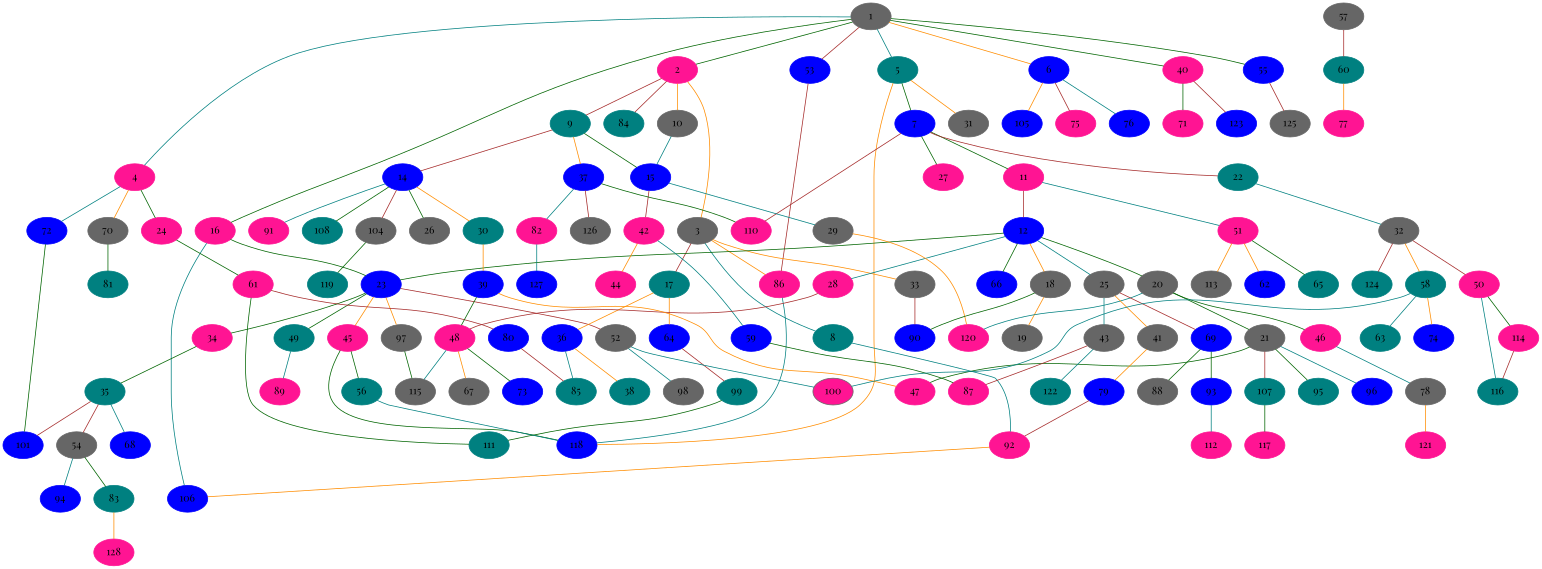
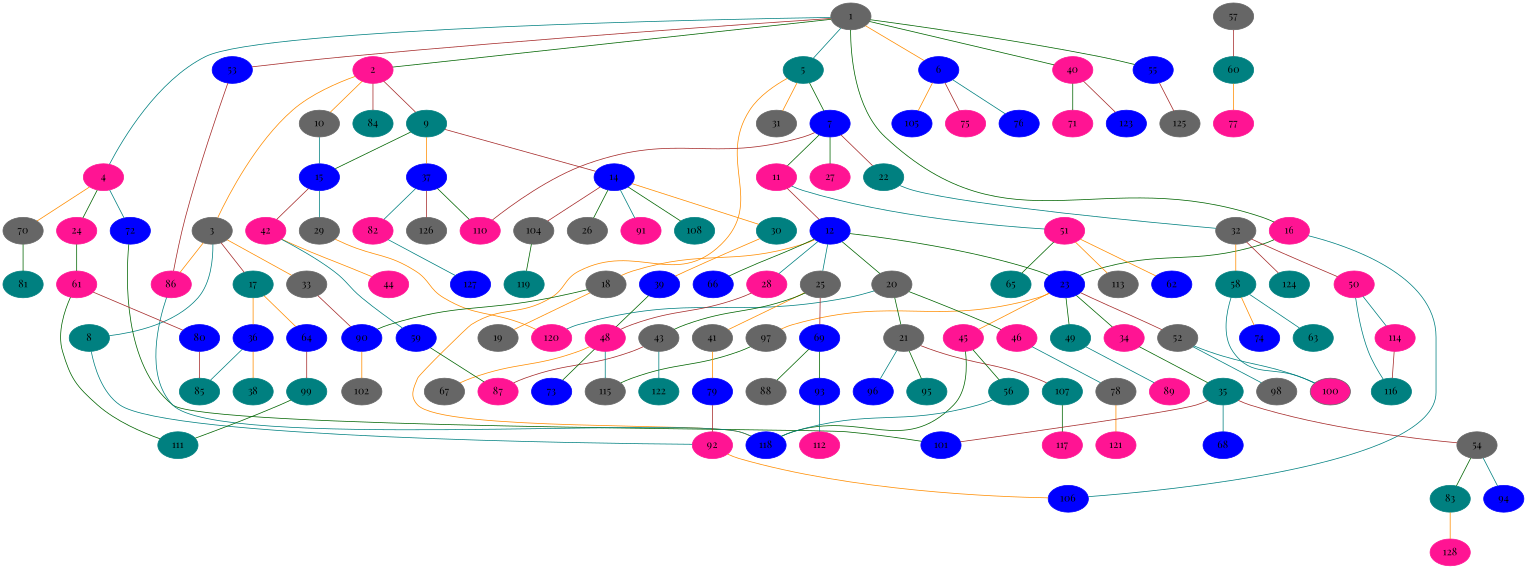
edge "25" -- "43": color teal -> darkgreen
edge "50" -- "114": color darkgreen -> teal
node "102": added
node "47": removed
